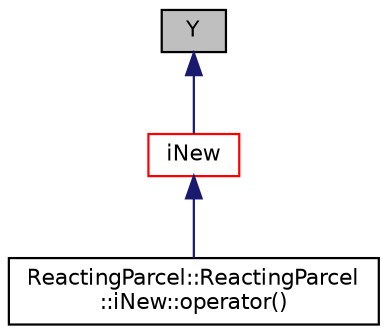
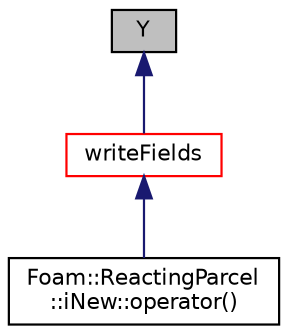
node "iNew": label "iNew" -> "writeFields"
node "ReactingParcel::ReactingParcel ::iNew::operator()": label "ReactingParcel::ReactingParcel ::iNew::operator()" -> "Foam::ReactingParcel ::iNew::operator()"
